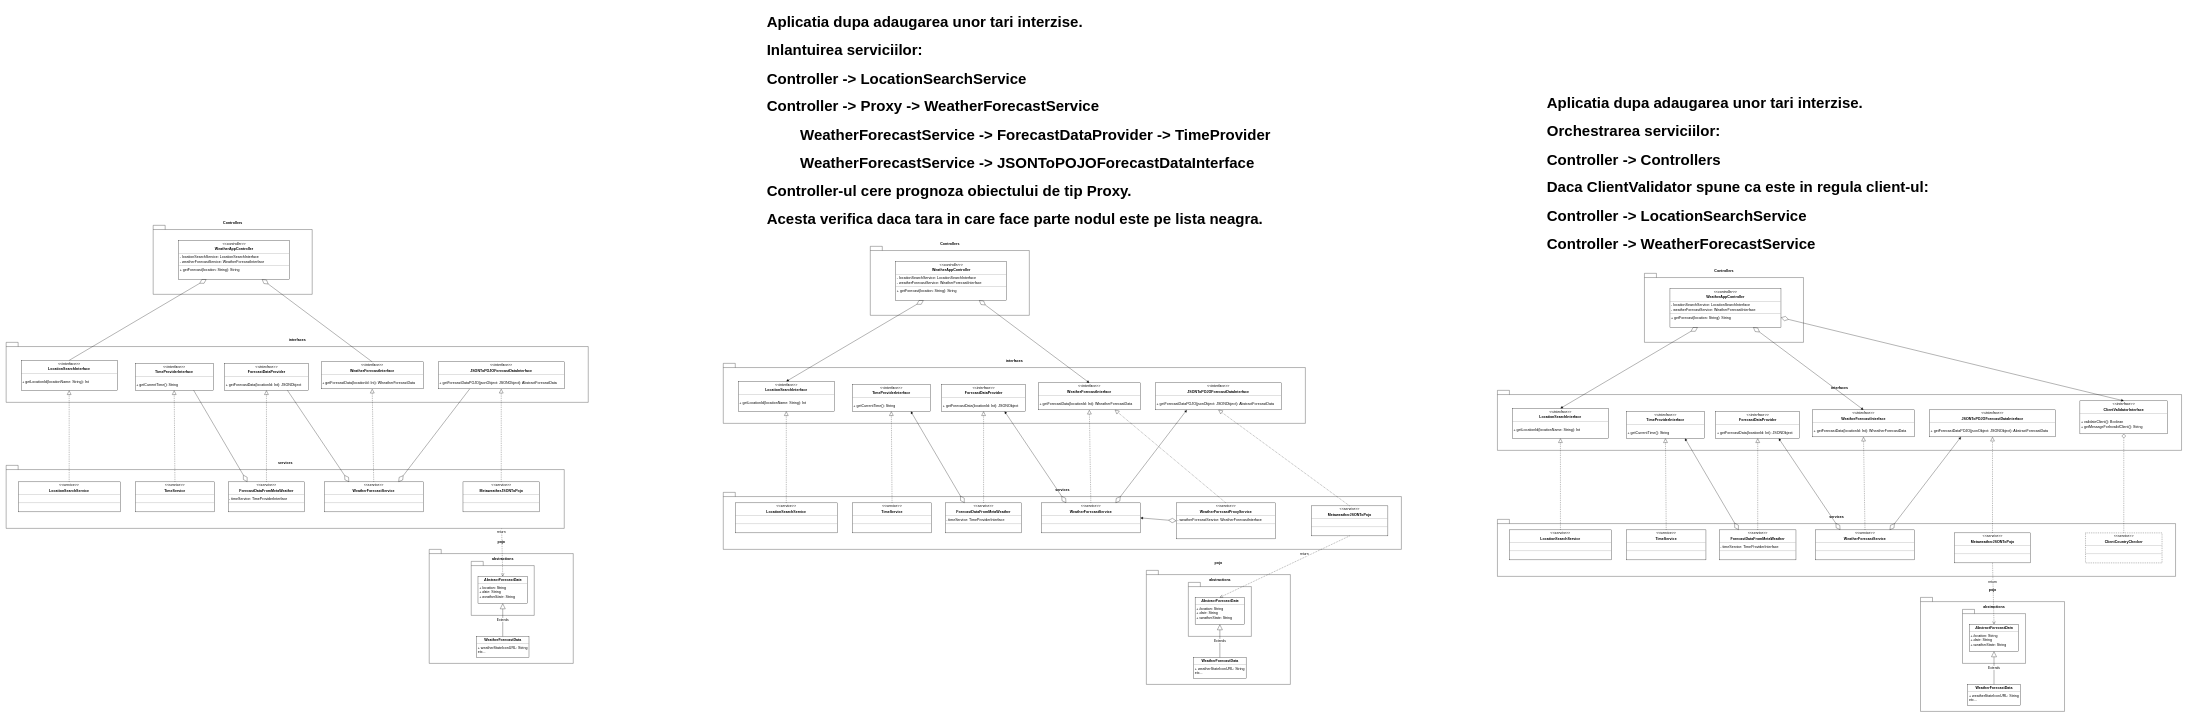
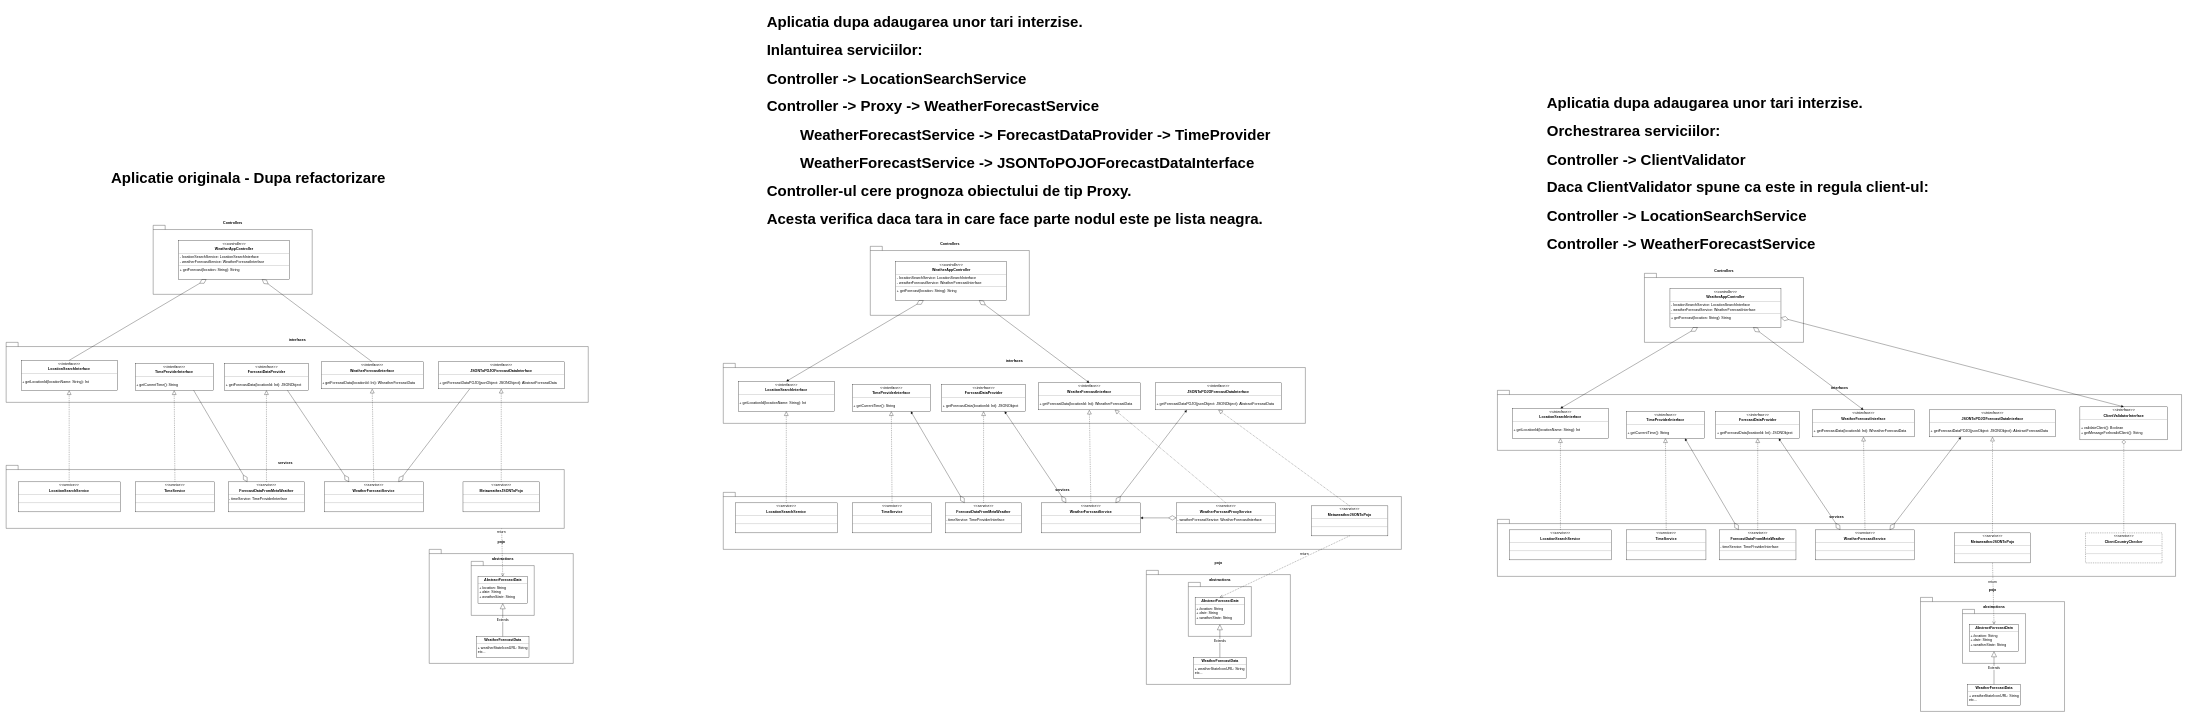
node "Aplicatia dupa adaugarea unor tari interzise. Orchestrarea serviciilor: Controller -> Controllers Daca ClientValidator spune ca este in regula client-ul: Controller -> LocationSearchService Controller -> WeatherForecastService": label "Aplicatia dupa adaugarea unor tari interzise. Orchestrarea serviciilor: Controller -> Controllers Daca ClientValidator spune ca este in regula client-ul: Controller -> LocationSearchService Controller -> WeatherForecastService" -> "Aplicatia dupa adaugarea unor tari interzise. Orchestrarea serviciilor: Controller -> ClientValidator Daca ClientValidator spune ca este in regula client-ul: Controller -> LocationSearchService Controller -> WeatherForecastService"
node "Aplicatie originala - Dupa refactorizare": added
node "<<interface>> ClientValidatorInterface + validateClient(): Boolean + getMessageForInvalidClient(): String": moved (2123, 417) -> (2123, 423)
node "<<service>> WeatherForecastProxyService - weatherForecastService: WeatherForecastInterface": size 99x36 -> 99x30
